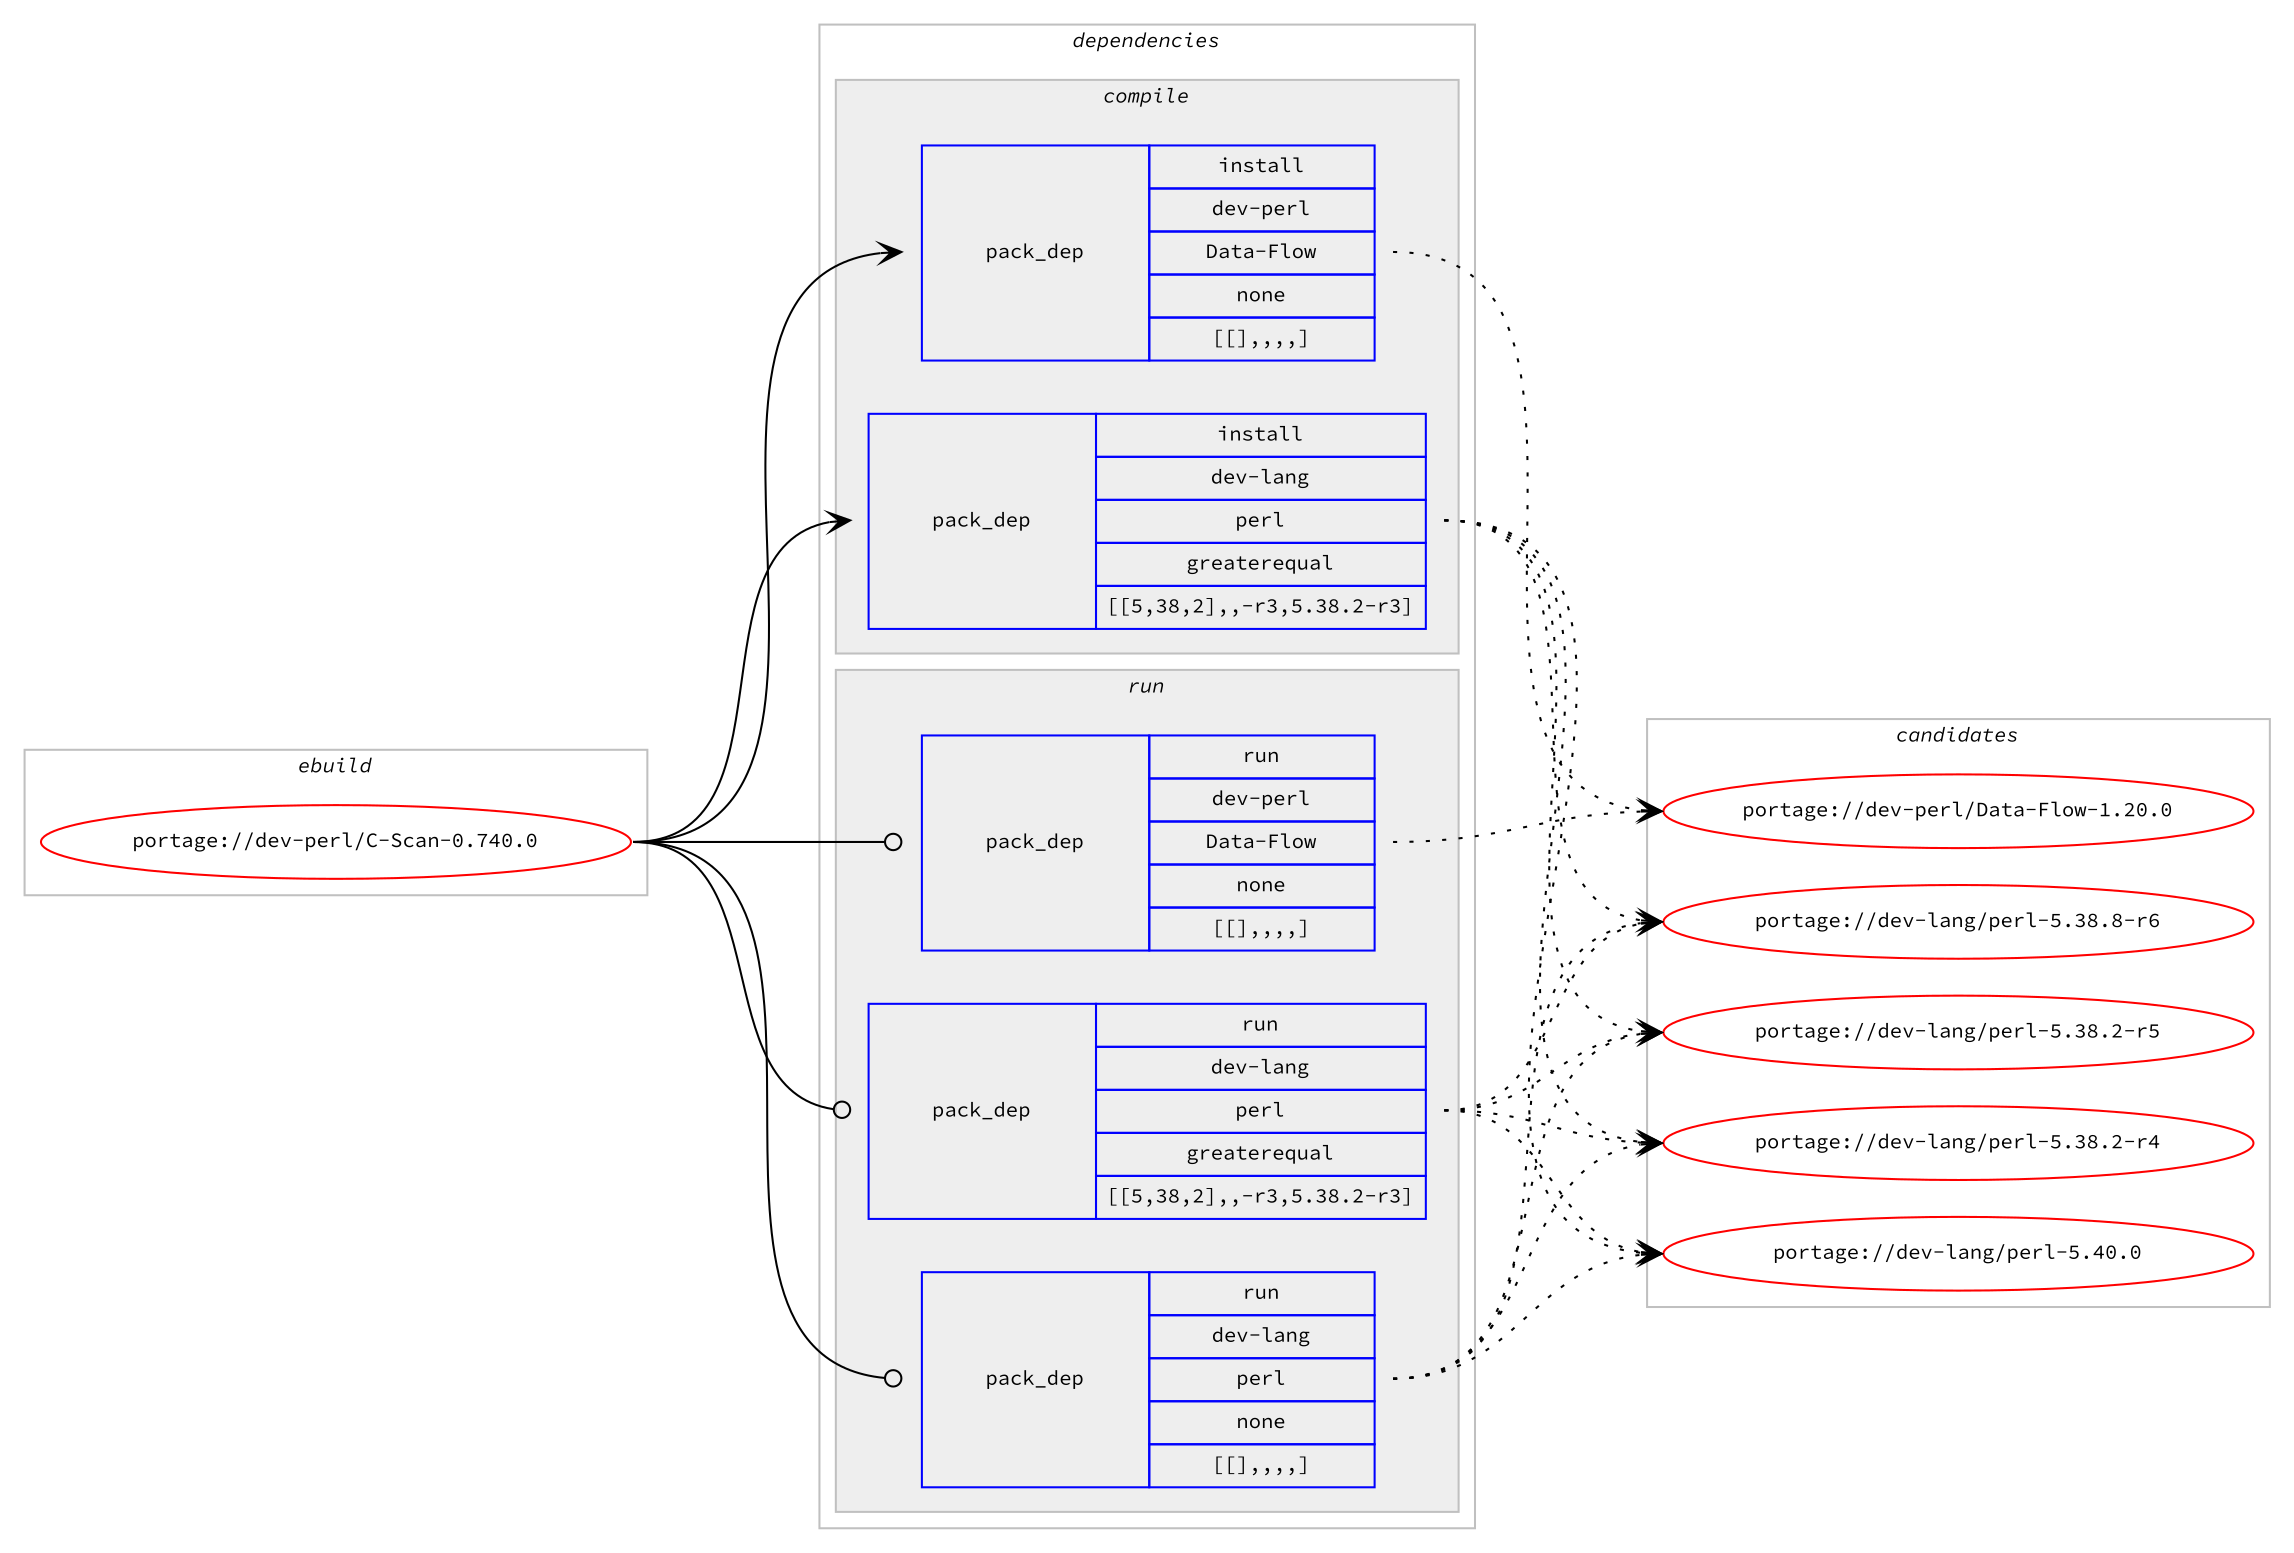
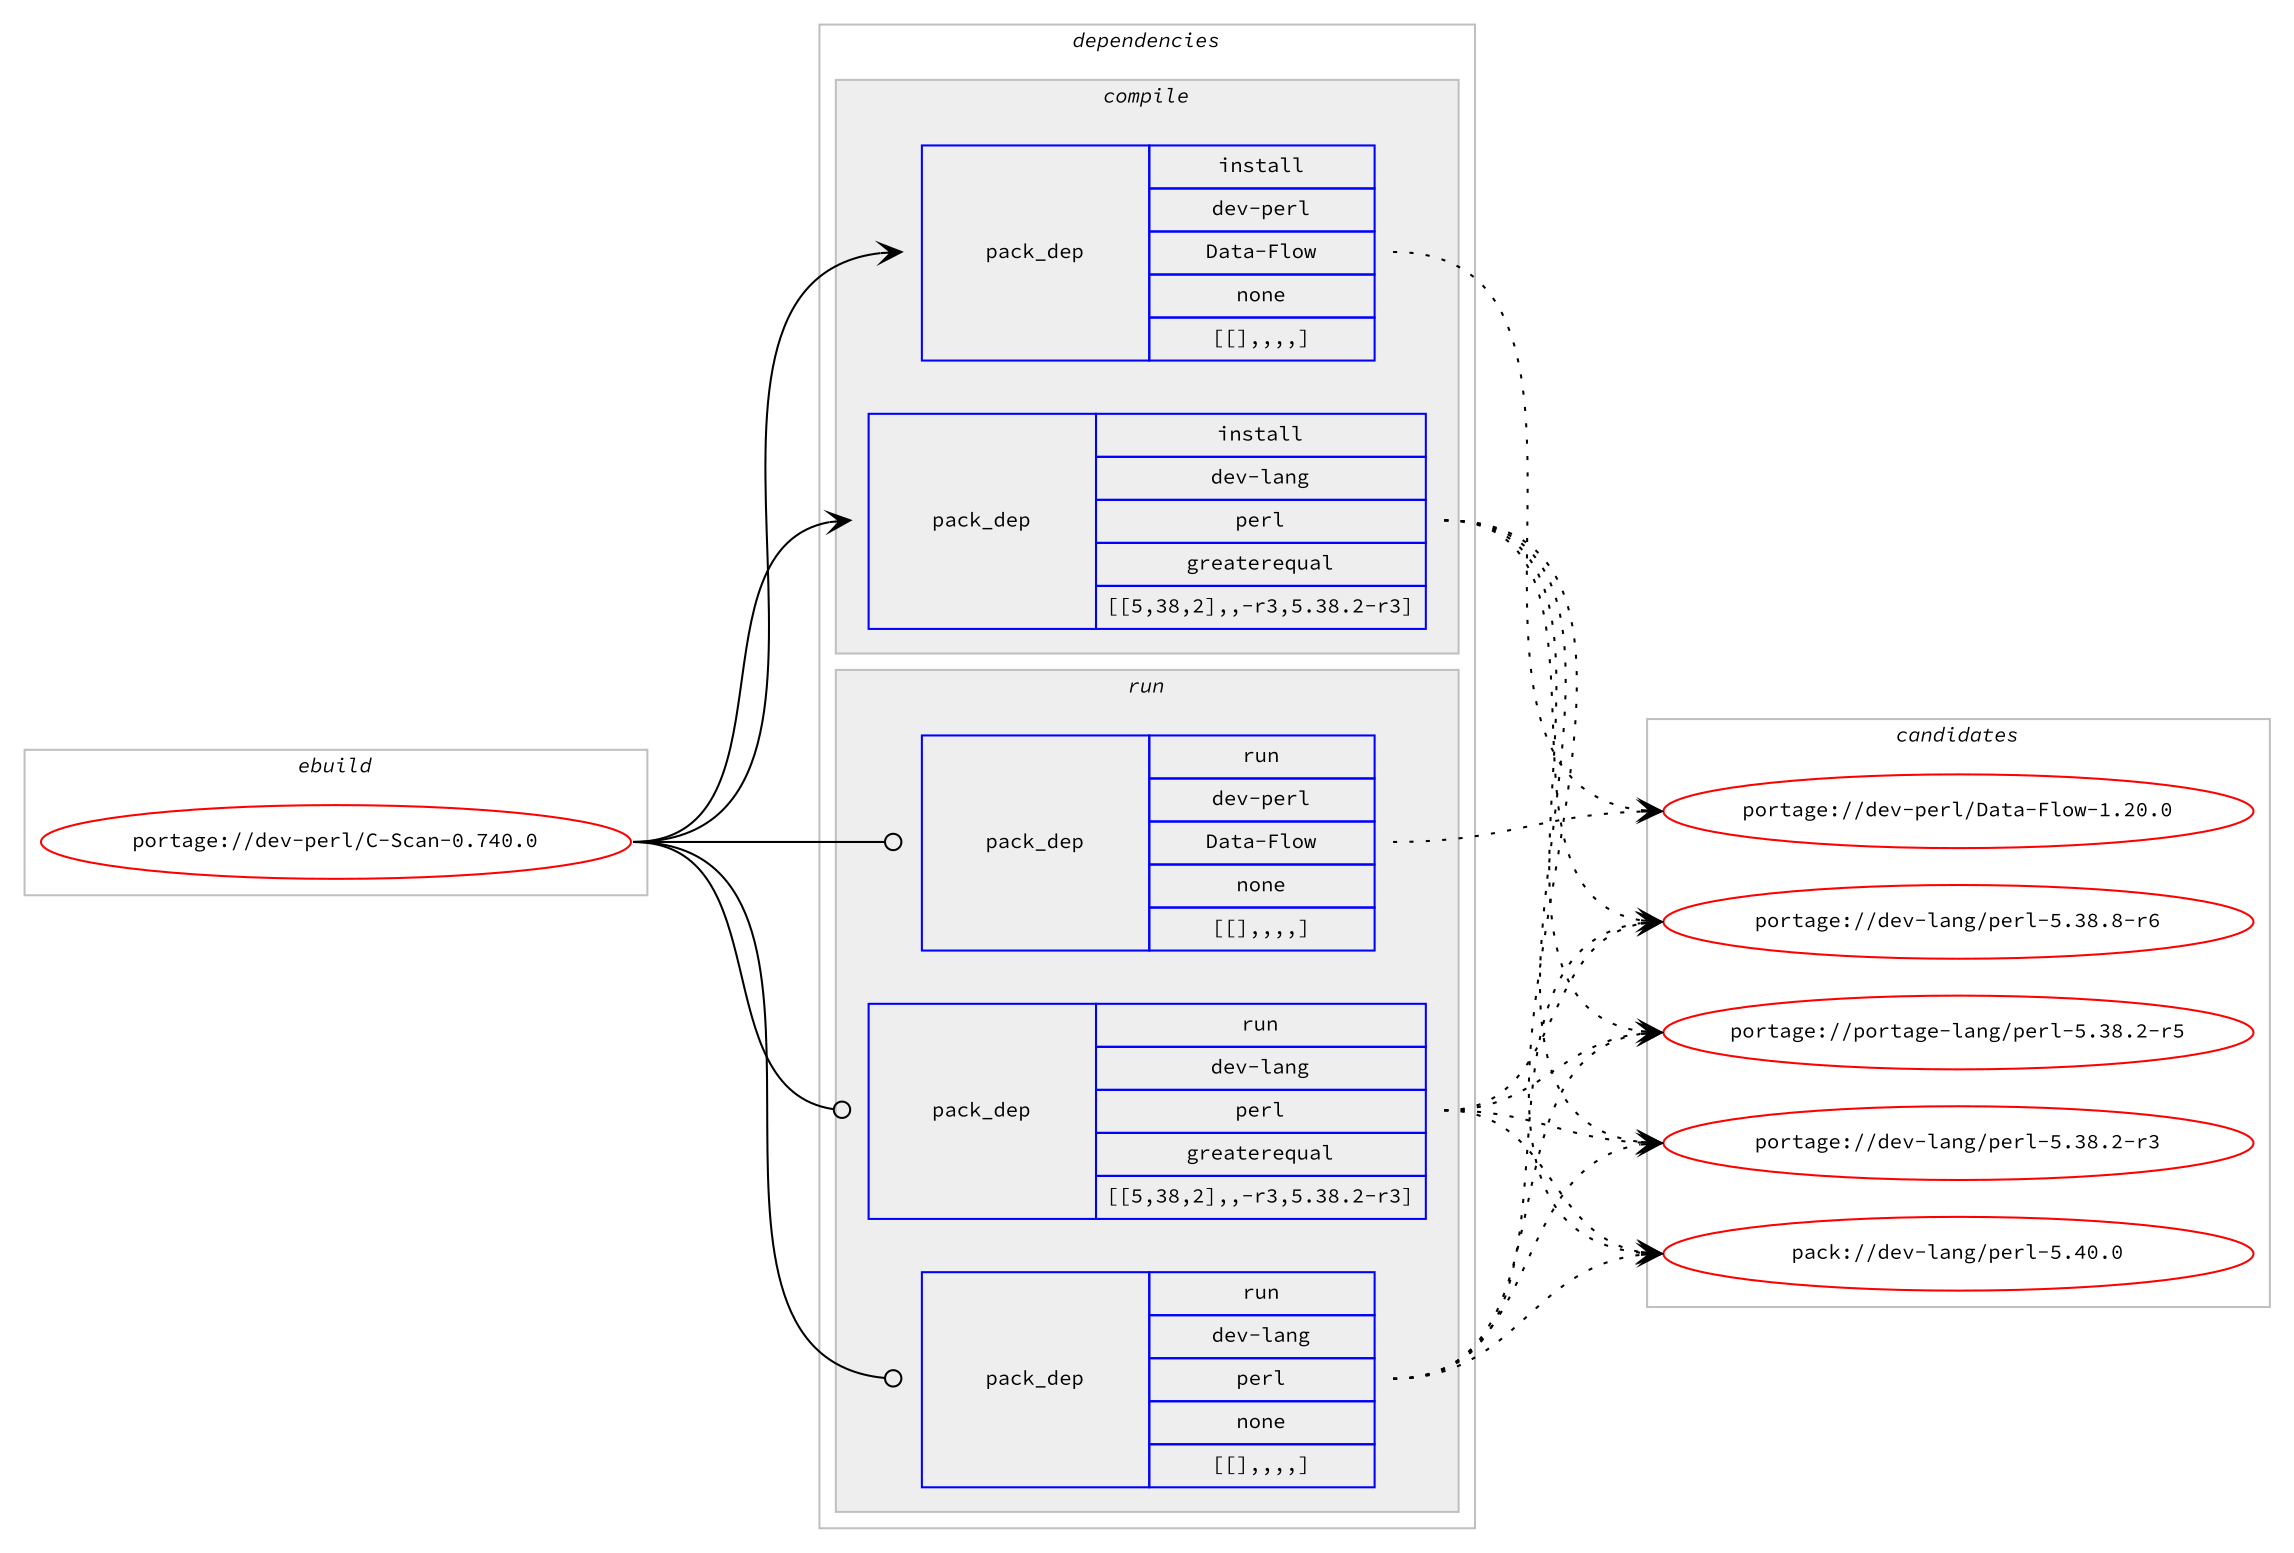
node "portage://dev-lang/perl-5.38.2-r5": label "portage://dev-lang/perl-5.38.2-r5" -> "portage://portage-lang/perl-5.38.2-r5"
node "portage://dev-lang/perl-5.38.2-r4": label "portage://dev-lang/perl-5.38.2-r4" -> "portage://dev-lang/perl-5.38.2-r3"
node "portage://dev-lang/perl-5.40.0": label "portage://dev-lang/perl-5.40.0" -> "pack://dev-lang/perl-5.40.0"
